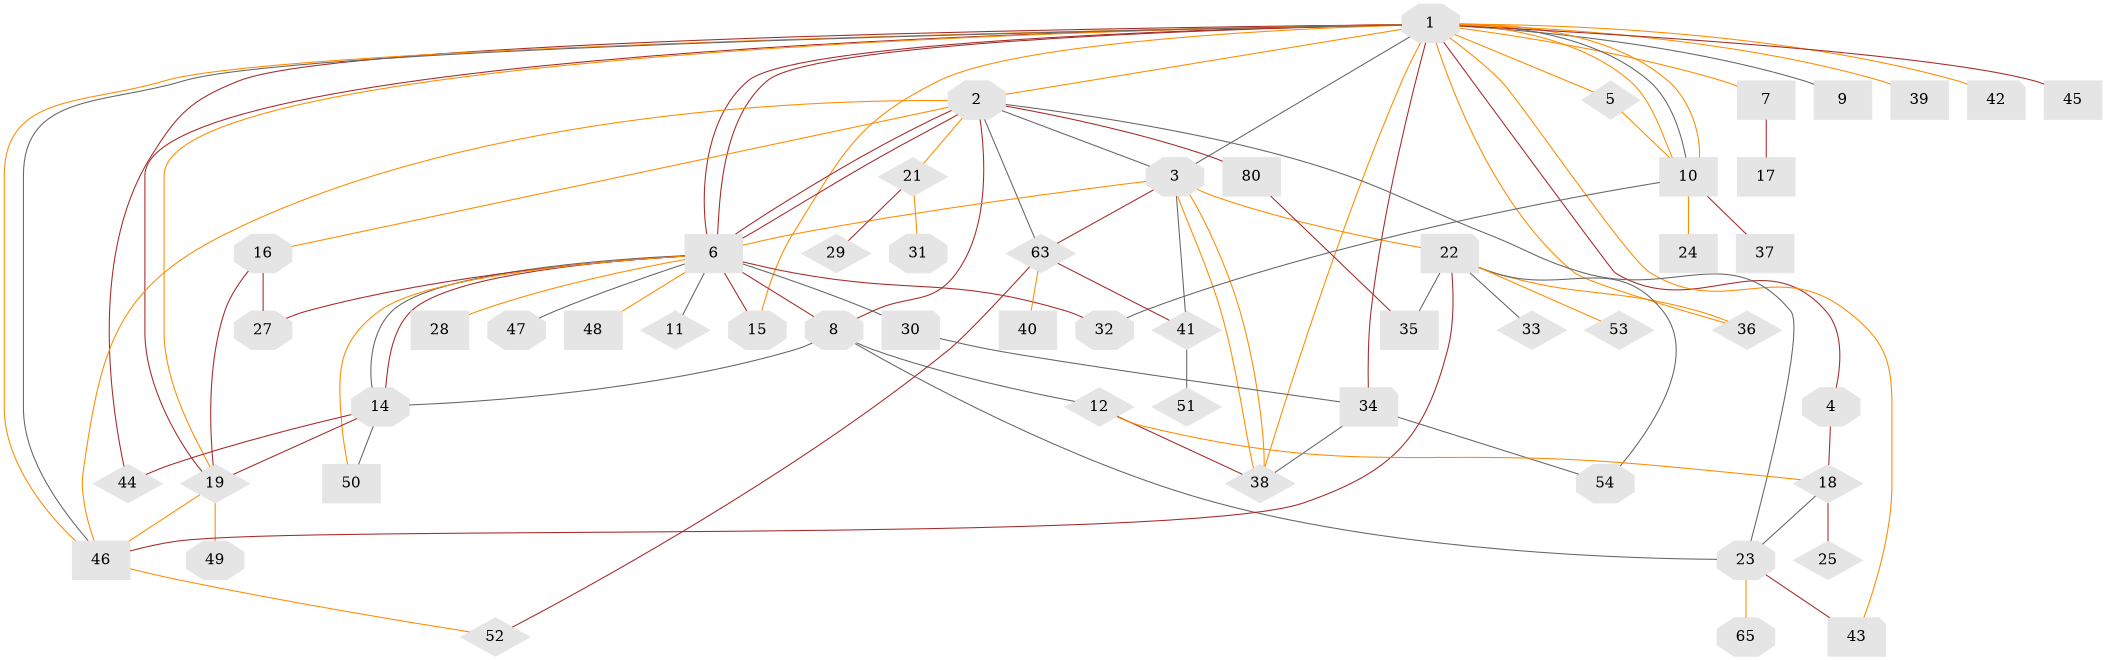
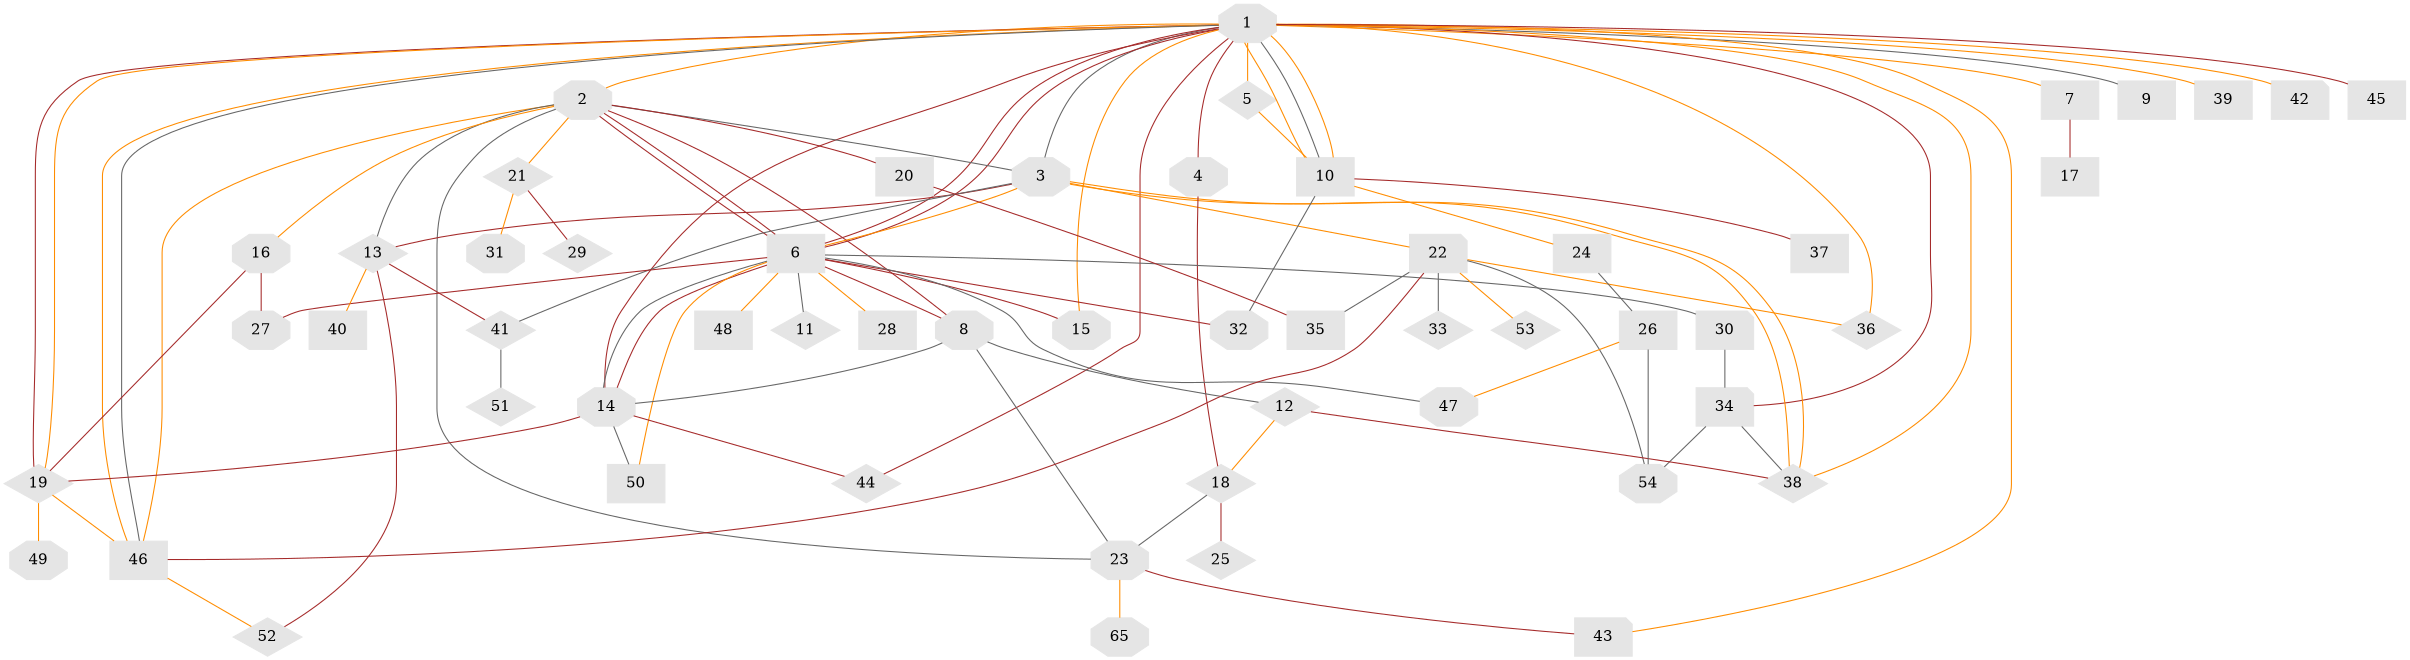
edge "1" -- "14": added
node "80": label "80" -> "20"
node "63": label "63" -> "13"
node "26": added
